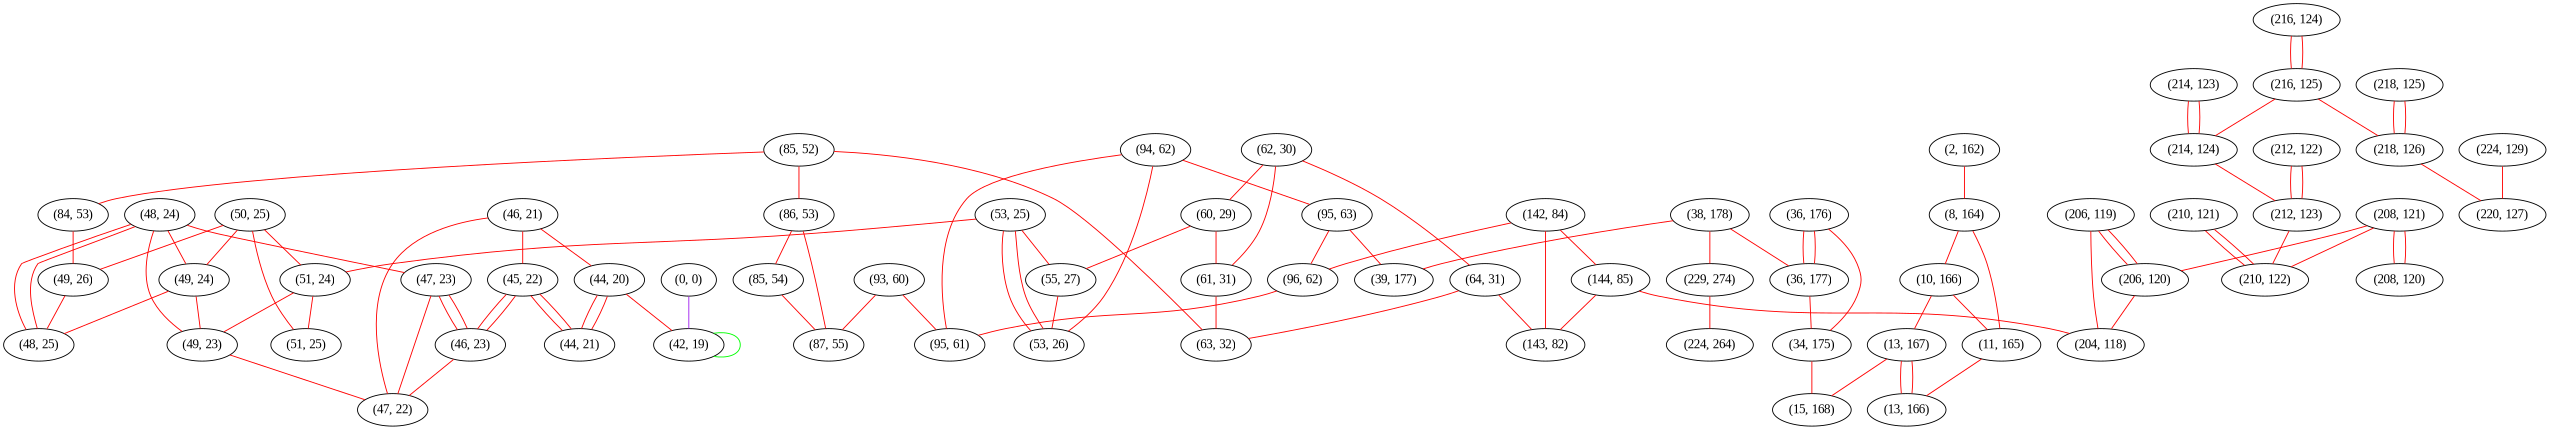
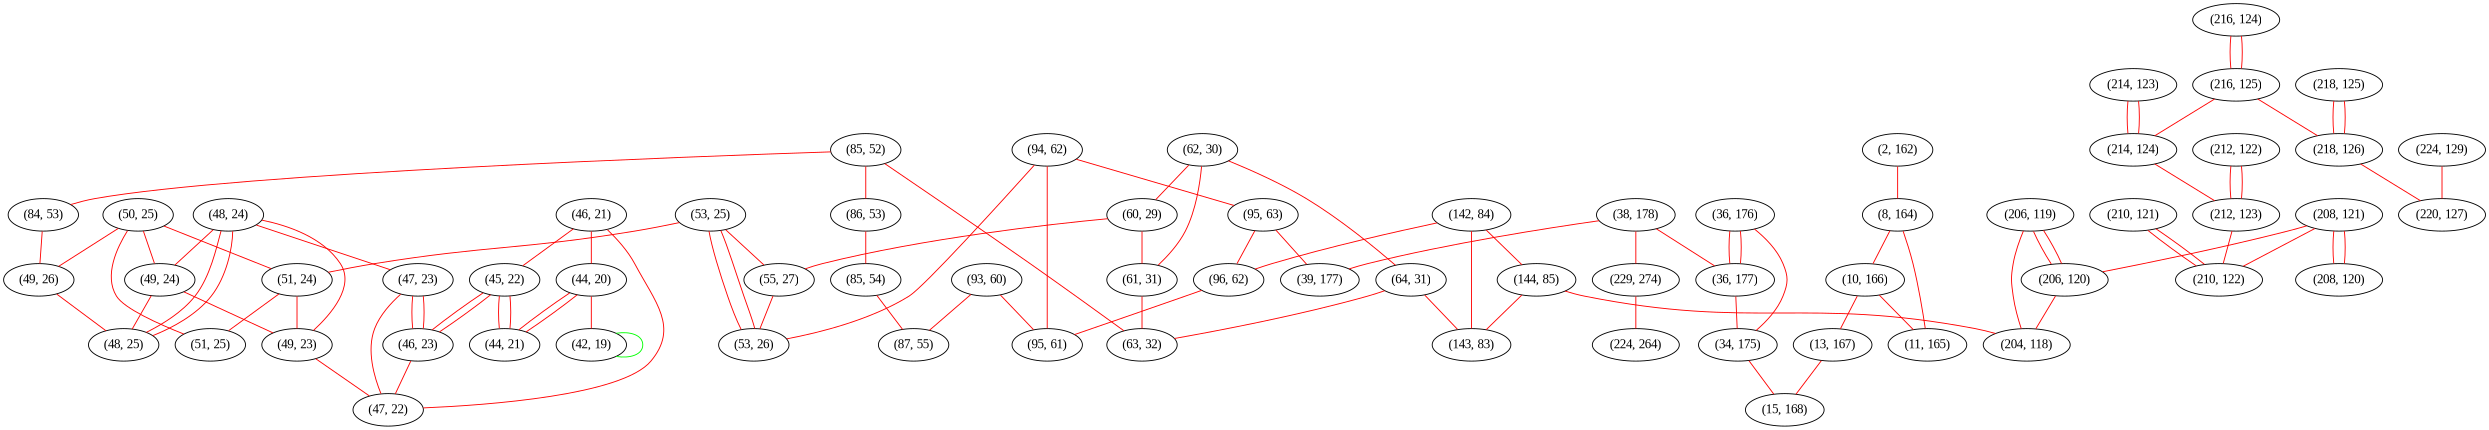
node "(0, 0)": removed
edge "(86, 53)" -- "(87, 55)": removed
node "(143, 82)": label "(143, 82)" -> "(143, 83)"
node "(13, 166)": removed
